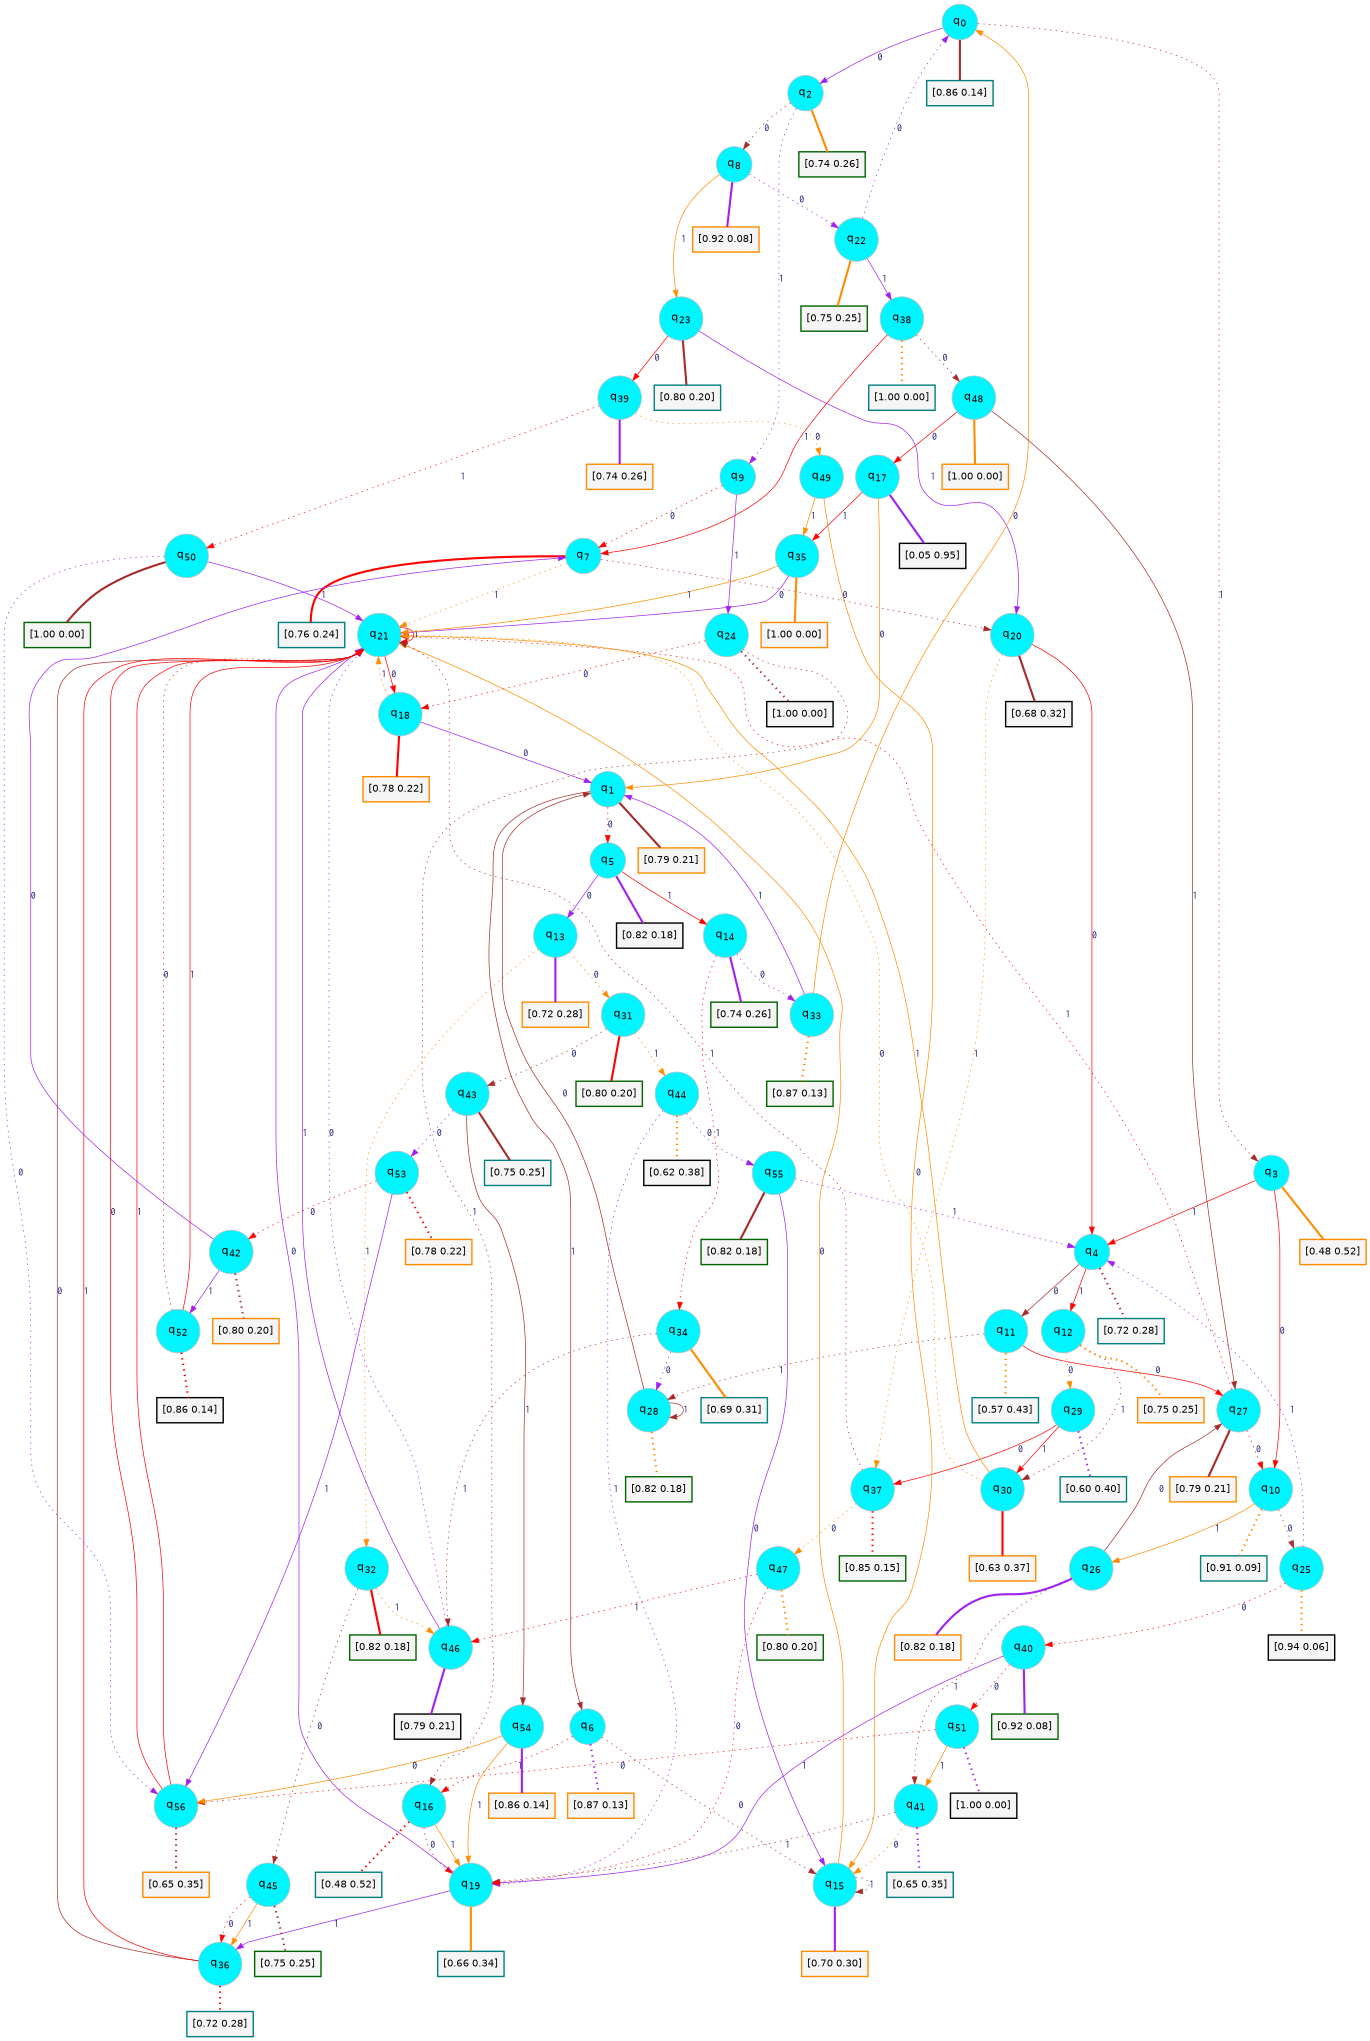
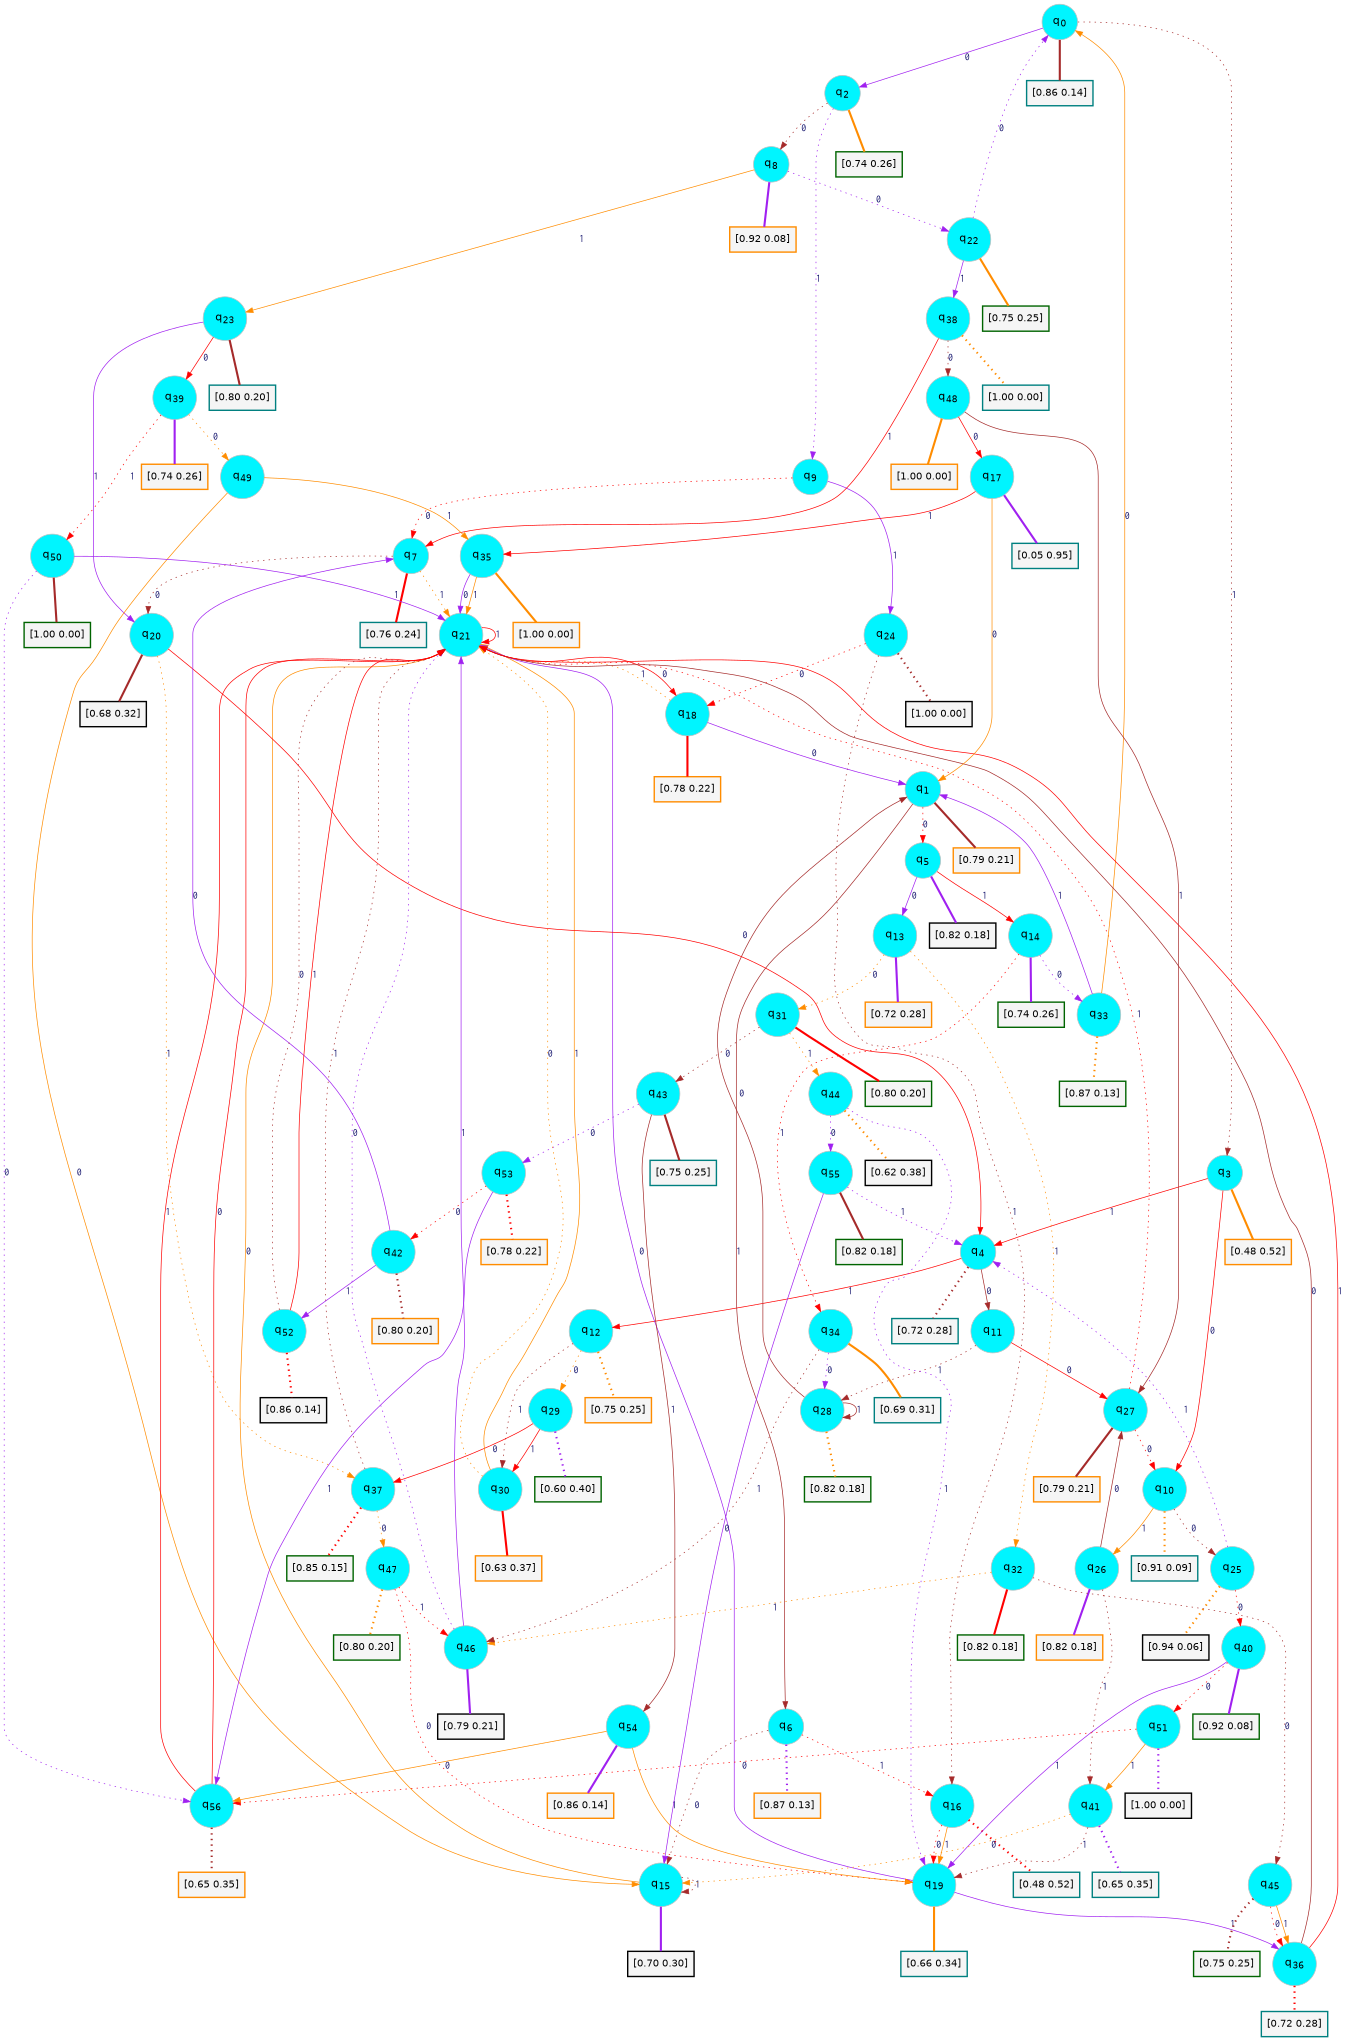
node "[0.05 0.95]": color black -> teal
node "[0.57 0.43]": removed
node "[0.60 0.40]": color teal -> darkgreen
node "[0.70 0.30]": color darkorange -> black
